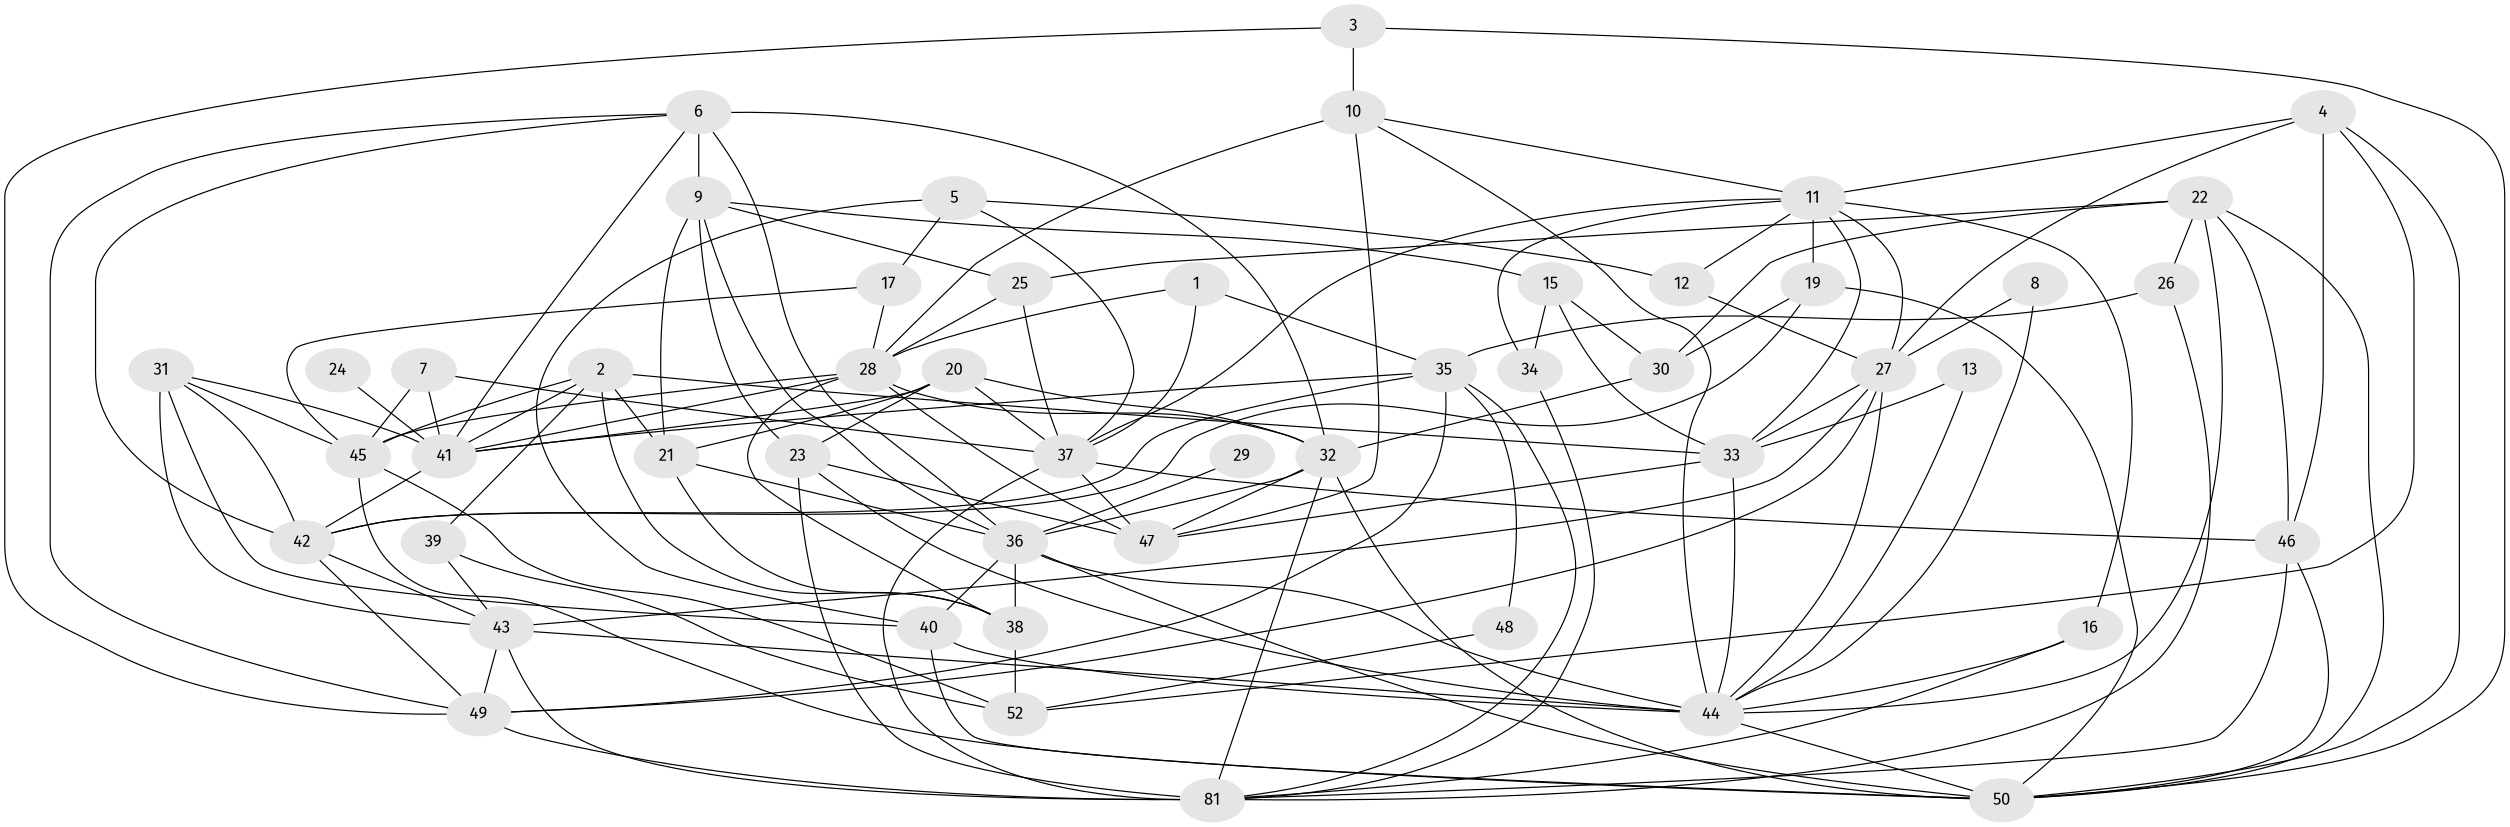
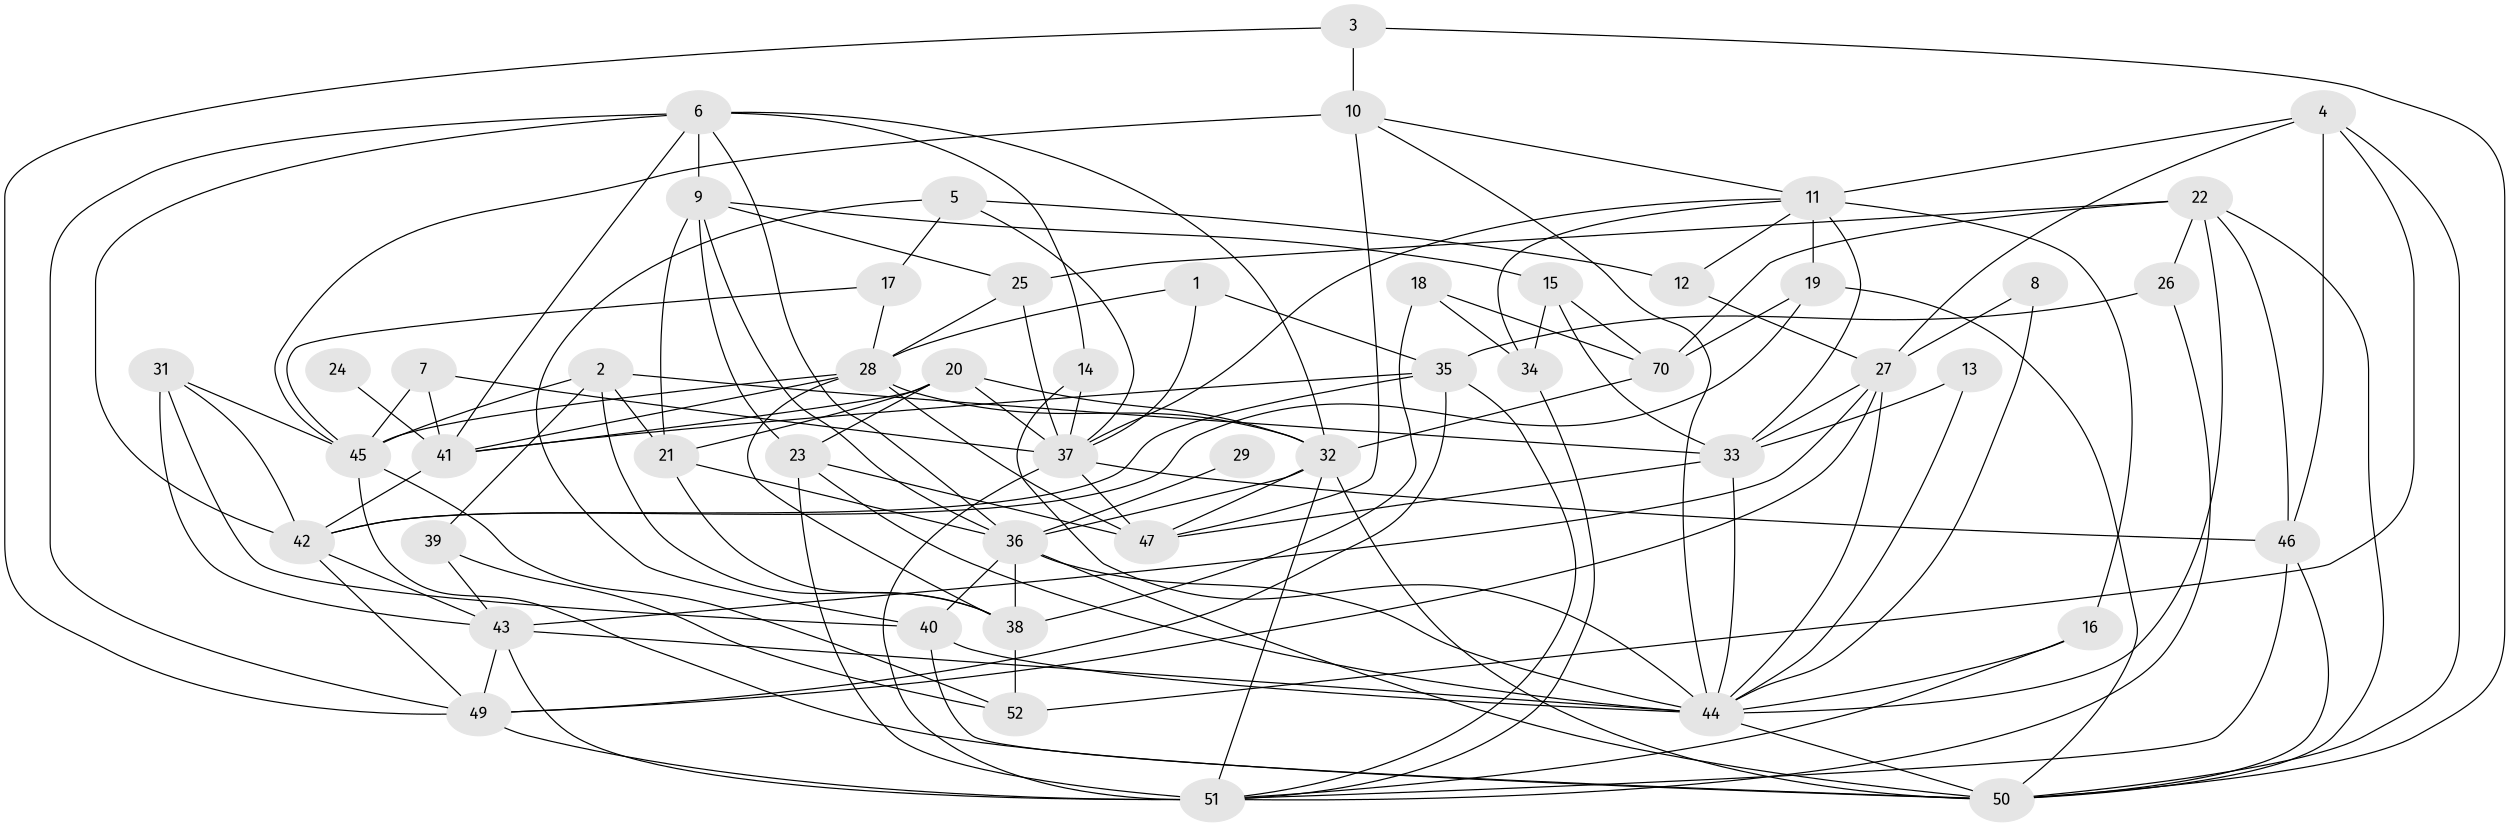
edge "10" -- "28": now "10" -- "45"
edge "11" -- "27": removed
node "18": added
node "14": added
node "30": label "30" -> "70"
edge "31" -- "41": removed
edge "2" -- "41": removed
node "48": removed
node "81": label "81" -> "51"
